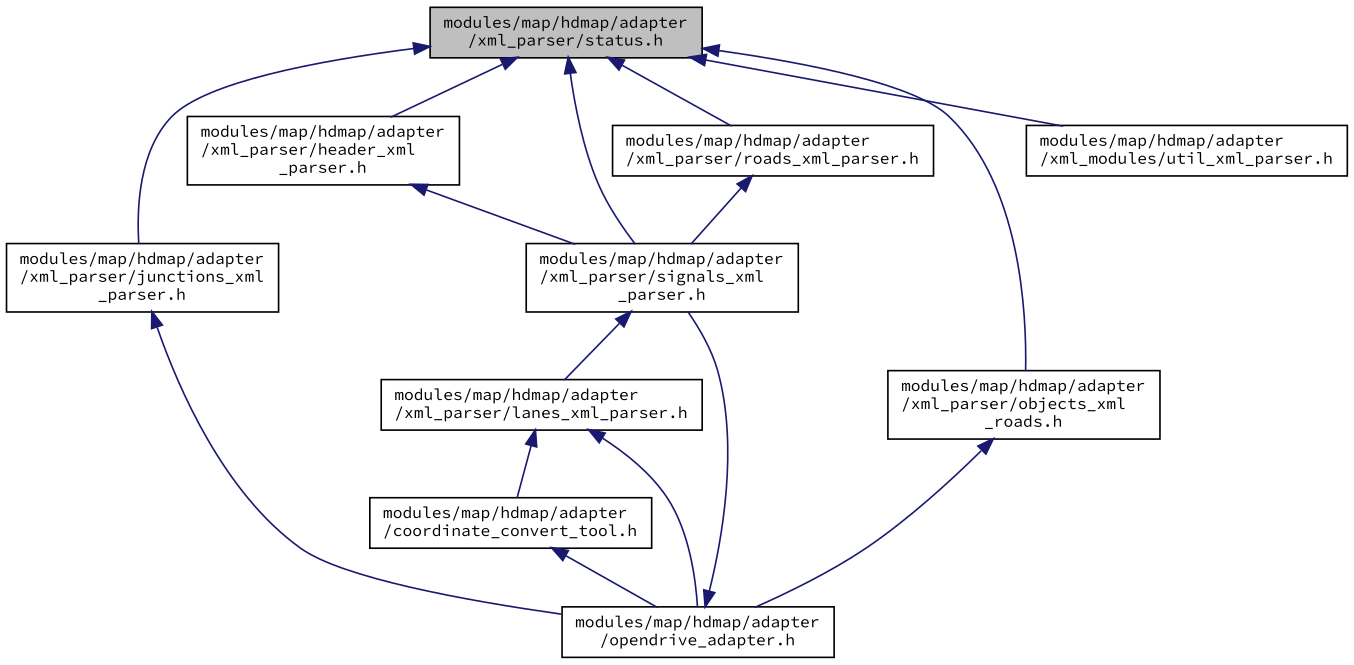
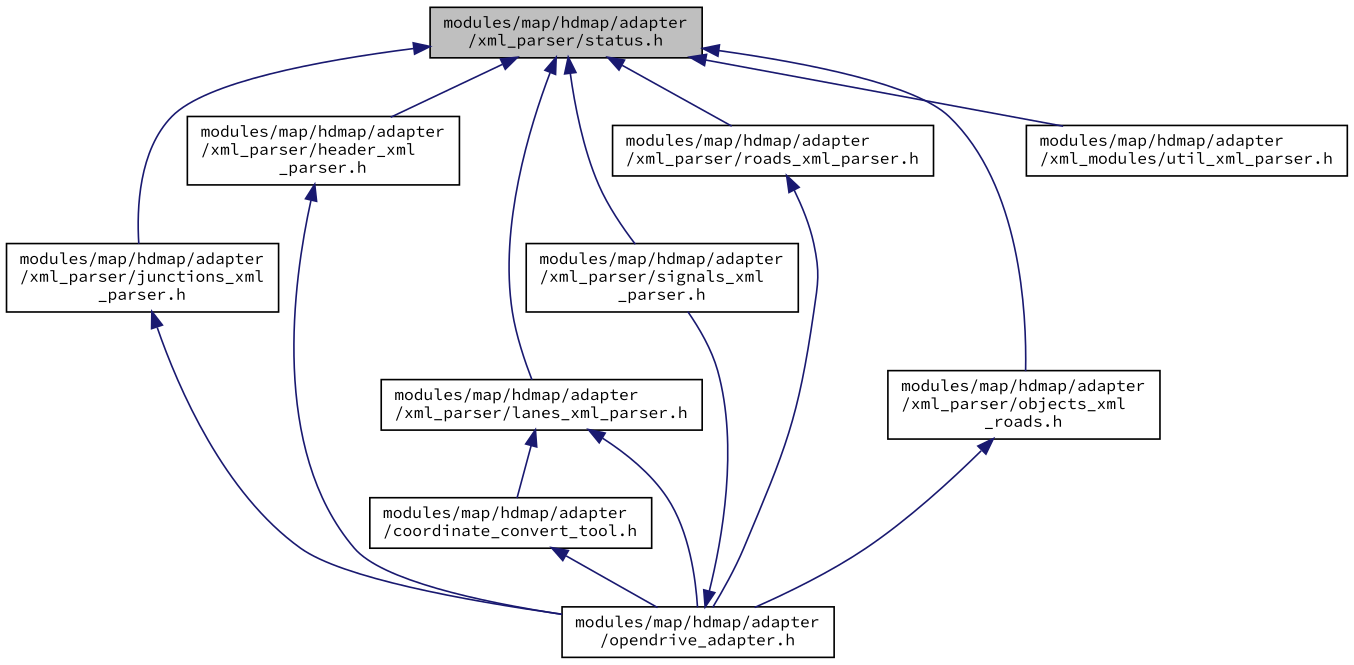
edge "modules/map/hdmap/adapter /xml_parser/signals_xml _parser.h" -> "modules/map/hdmap/adapter /xml_parser/roads_xml_parser.h": now "modules/map/hdmap/adapter /opendrive_adapter.h" -> "modules/map/hdmap/adapter /xml_parser/roads_xml_parser.h"
edge "modules/map/hdmap/adapter /xml_parser/signals_xml _parser.h" -> "modules/map/hdmap/adapter /xml_parser/header_xml _parser.h": now "modules/map/hdmap/adapter /opendrive_adapter.h" -> "modules/map/hdmap/adapter /xml_parser/header_xml _parser.h"
edge "modules/map/hdmap/adapter /xml_parser/lanes_xml_parser.h" -> "modules/map/hdmap/adapter /xml_parser/signals_xml _parser.h": now "modules/map/hdmap/adapter /xml_parser/lanes_xml_parser.h" -> "modules/map/hdmap/adapter /xml_parser/status.h"
